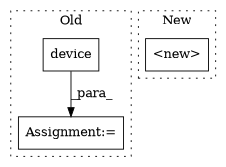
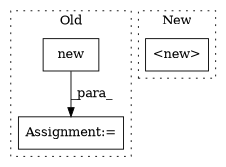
node "device": label "device" -> "new"
